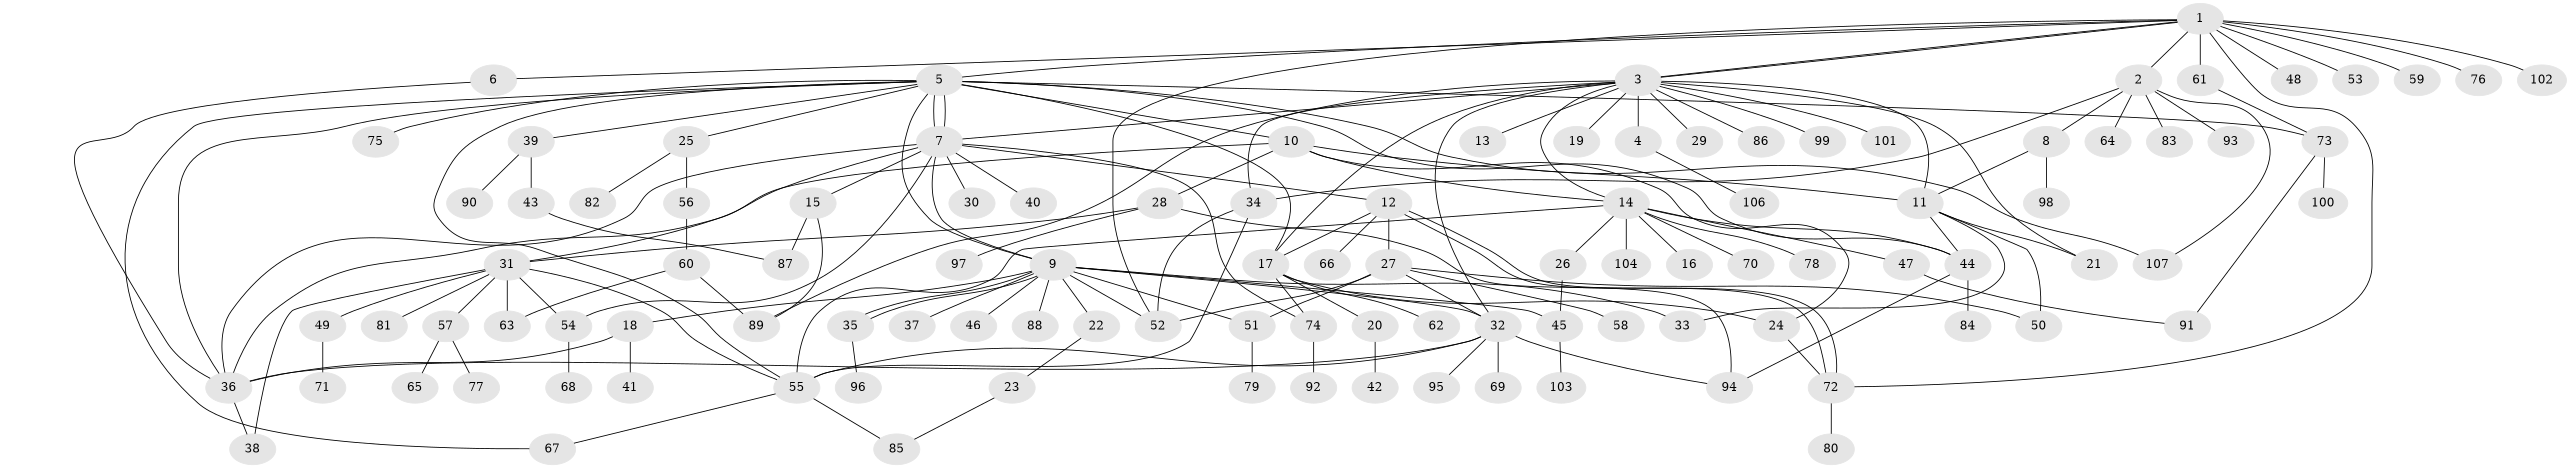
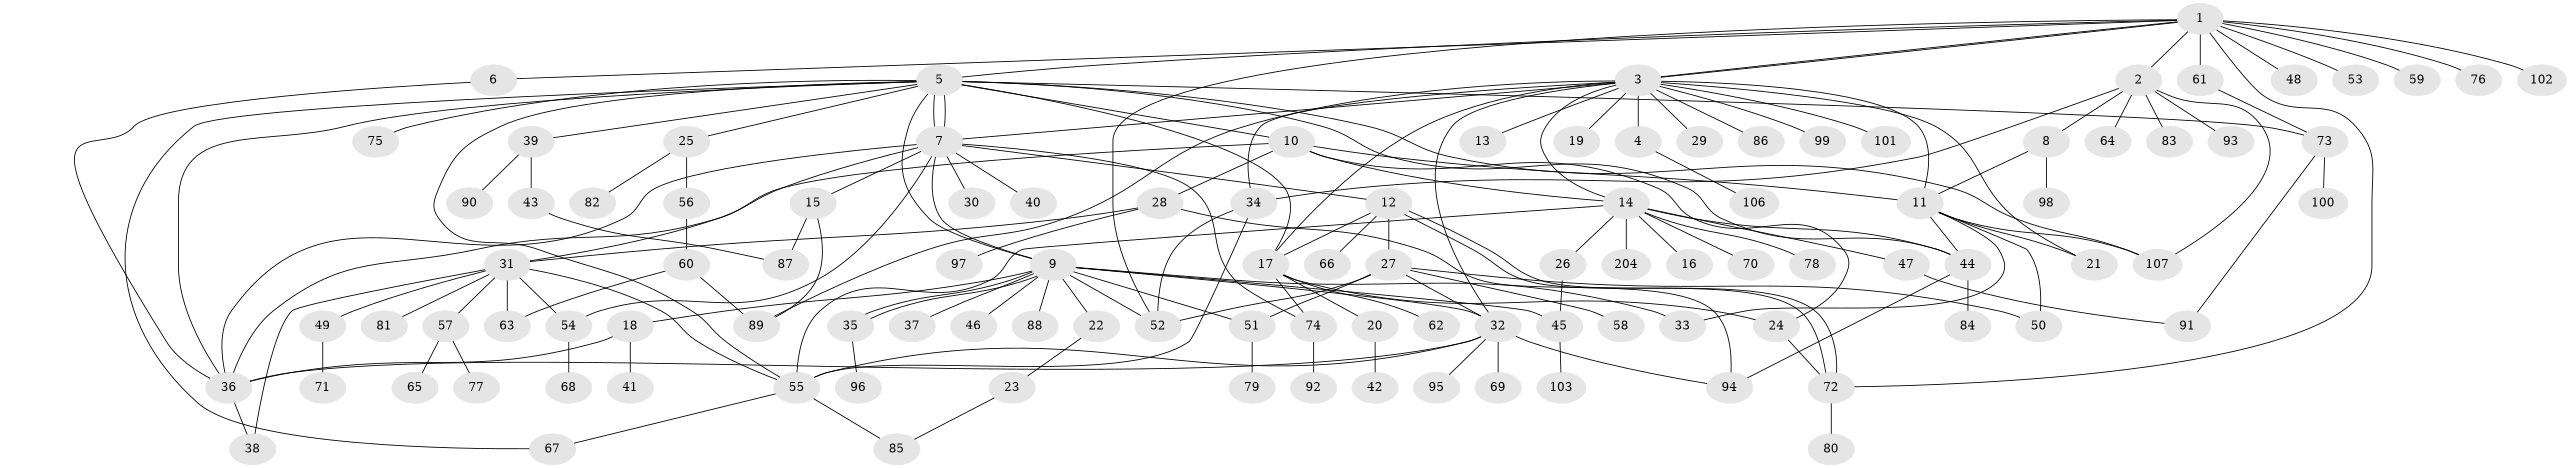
edge "11" -- "107": added
node "104": label "104" -> "204"
